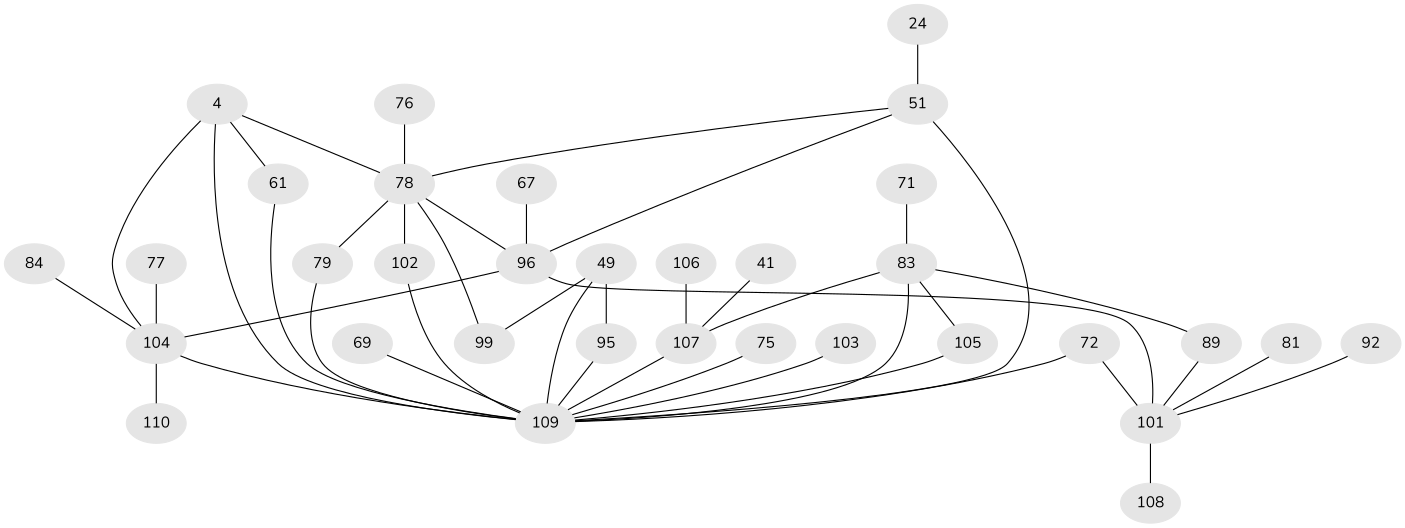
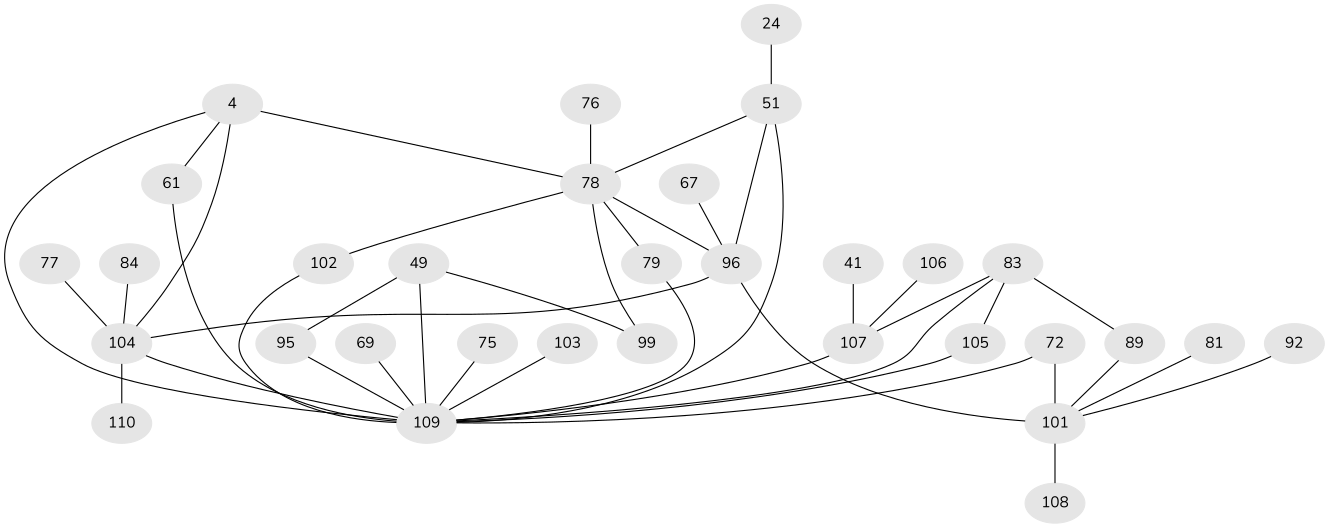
node "71": removed
